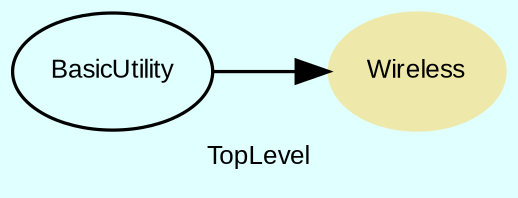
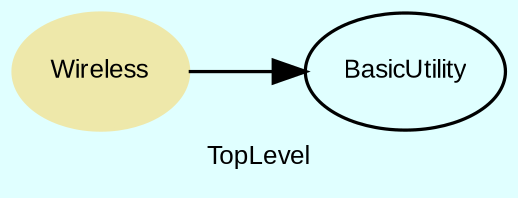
edge "BasicUtility" -> "Wireless": reversed
